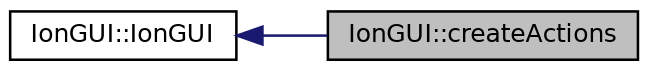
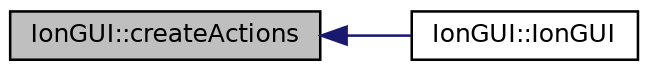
edge "IonGUI::createActions" -> "IonGUI::IonGUI": reversed
